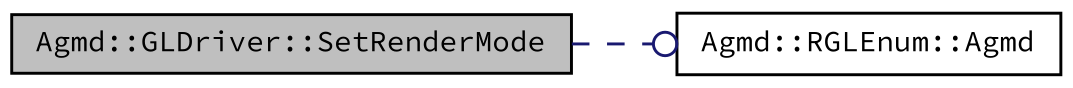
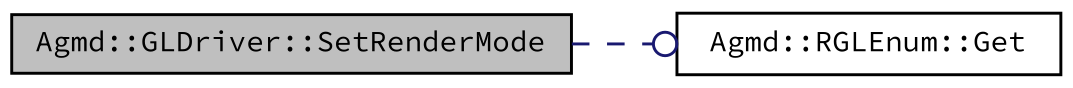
node "Agmd::RGLEnum::Agmd": label "Agmd::RGLEnum::Agmd" -> "Agmd::RGLEnum::Get"
